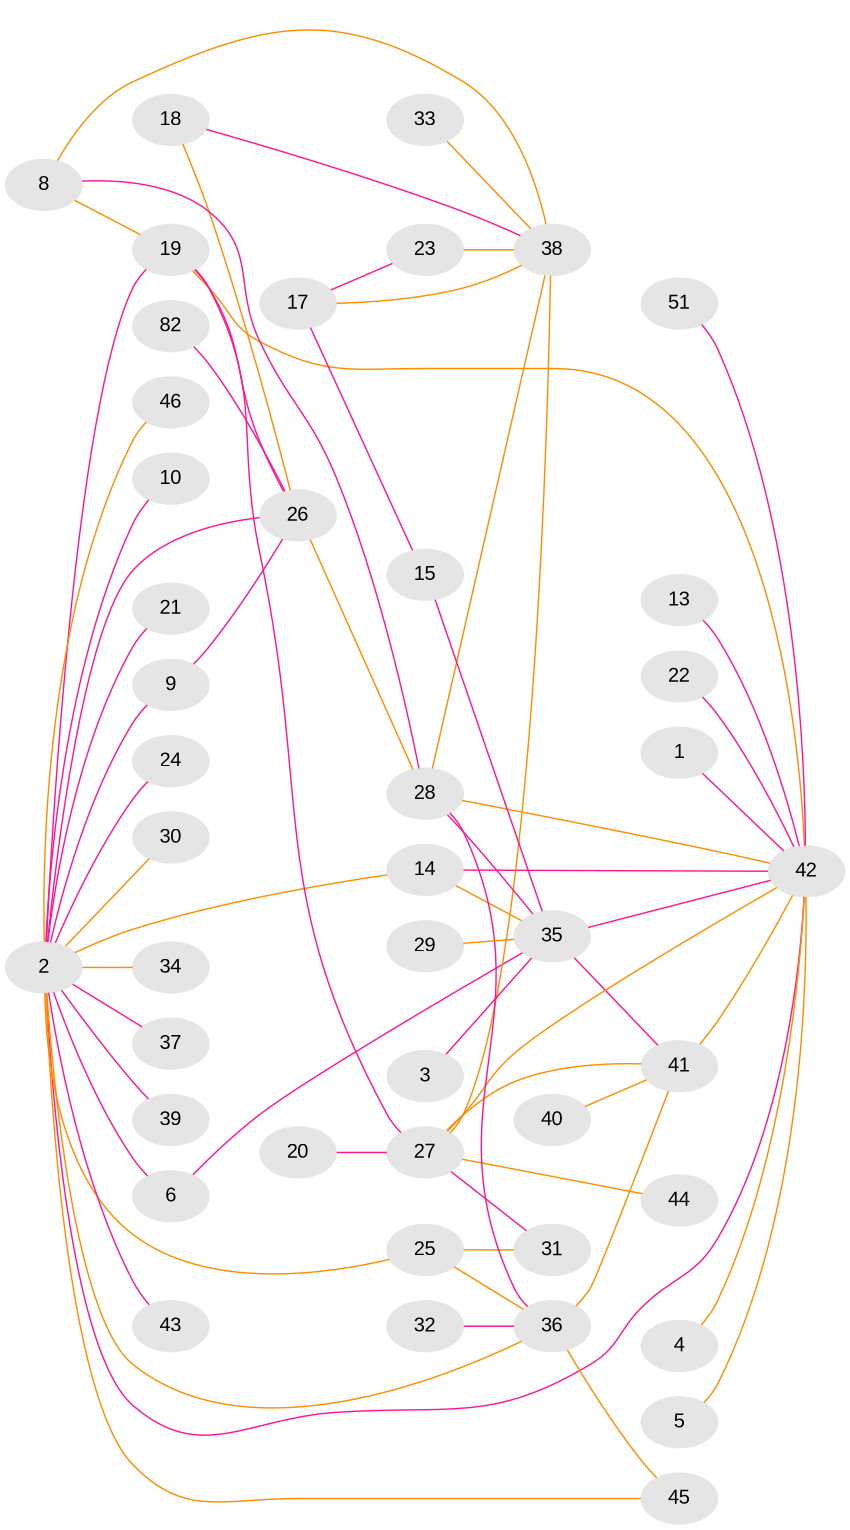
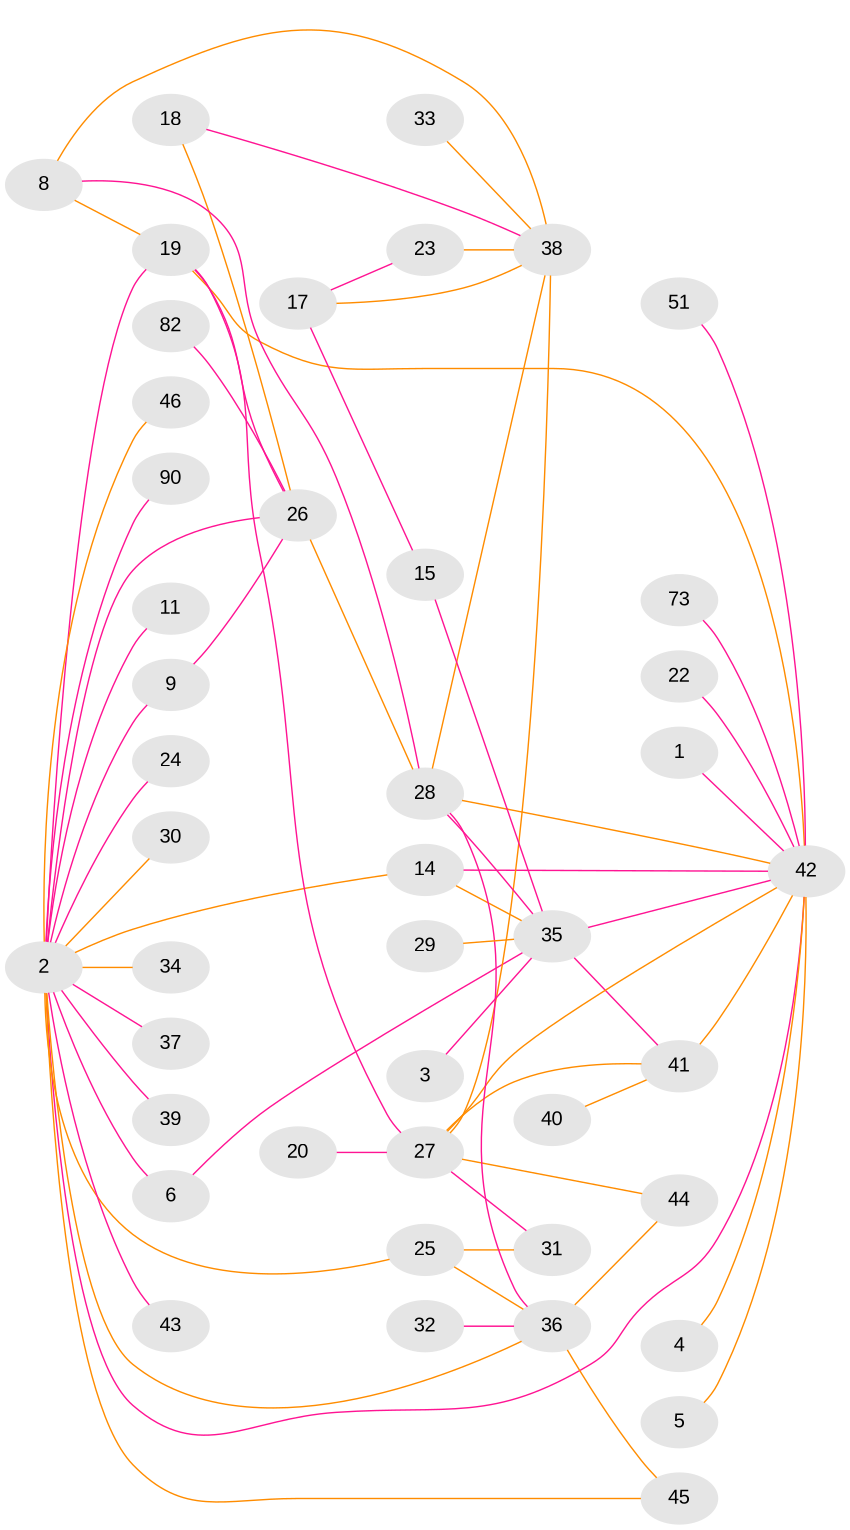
node "10": label "10" -> "90"
node "13": label "13" -> "73"
node "21": label "21" -> "11"
edge "41" -- "36": now "44" -- "36"
